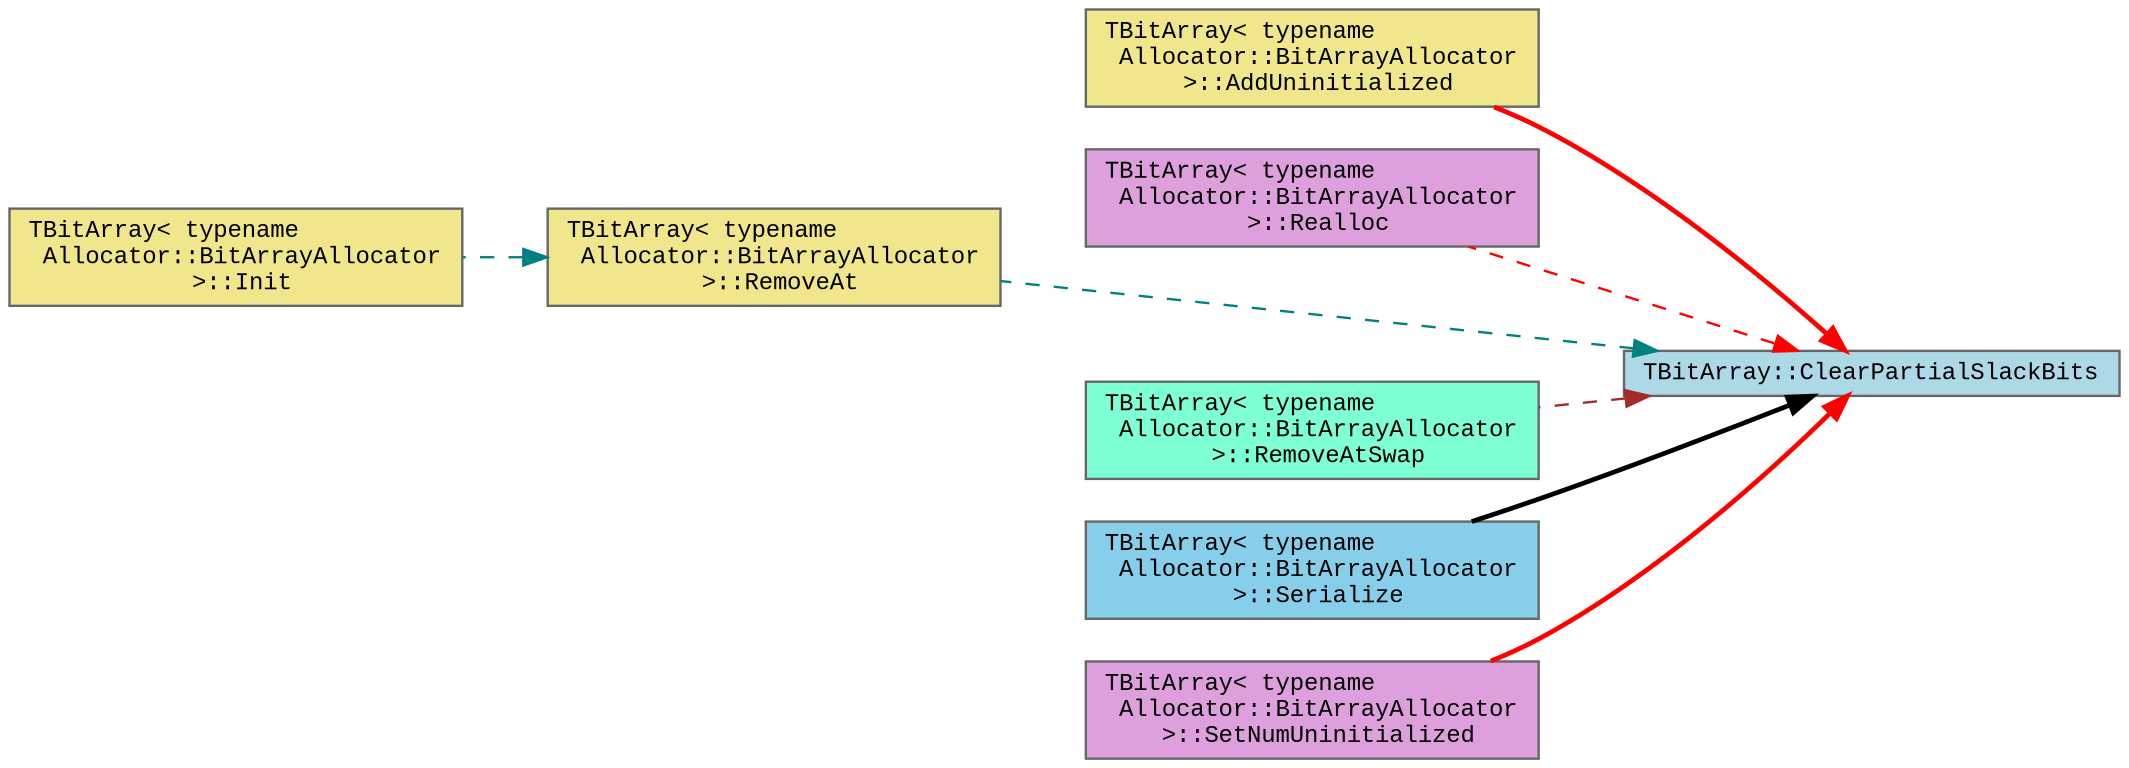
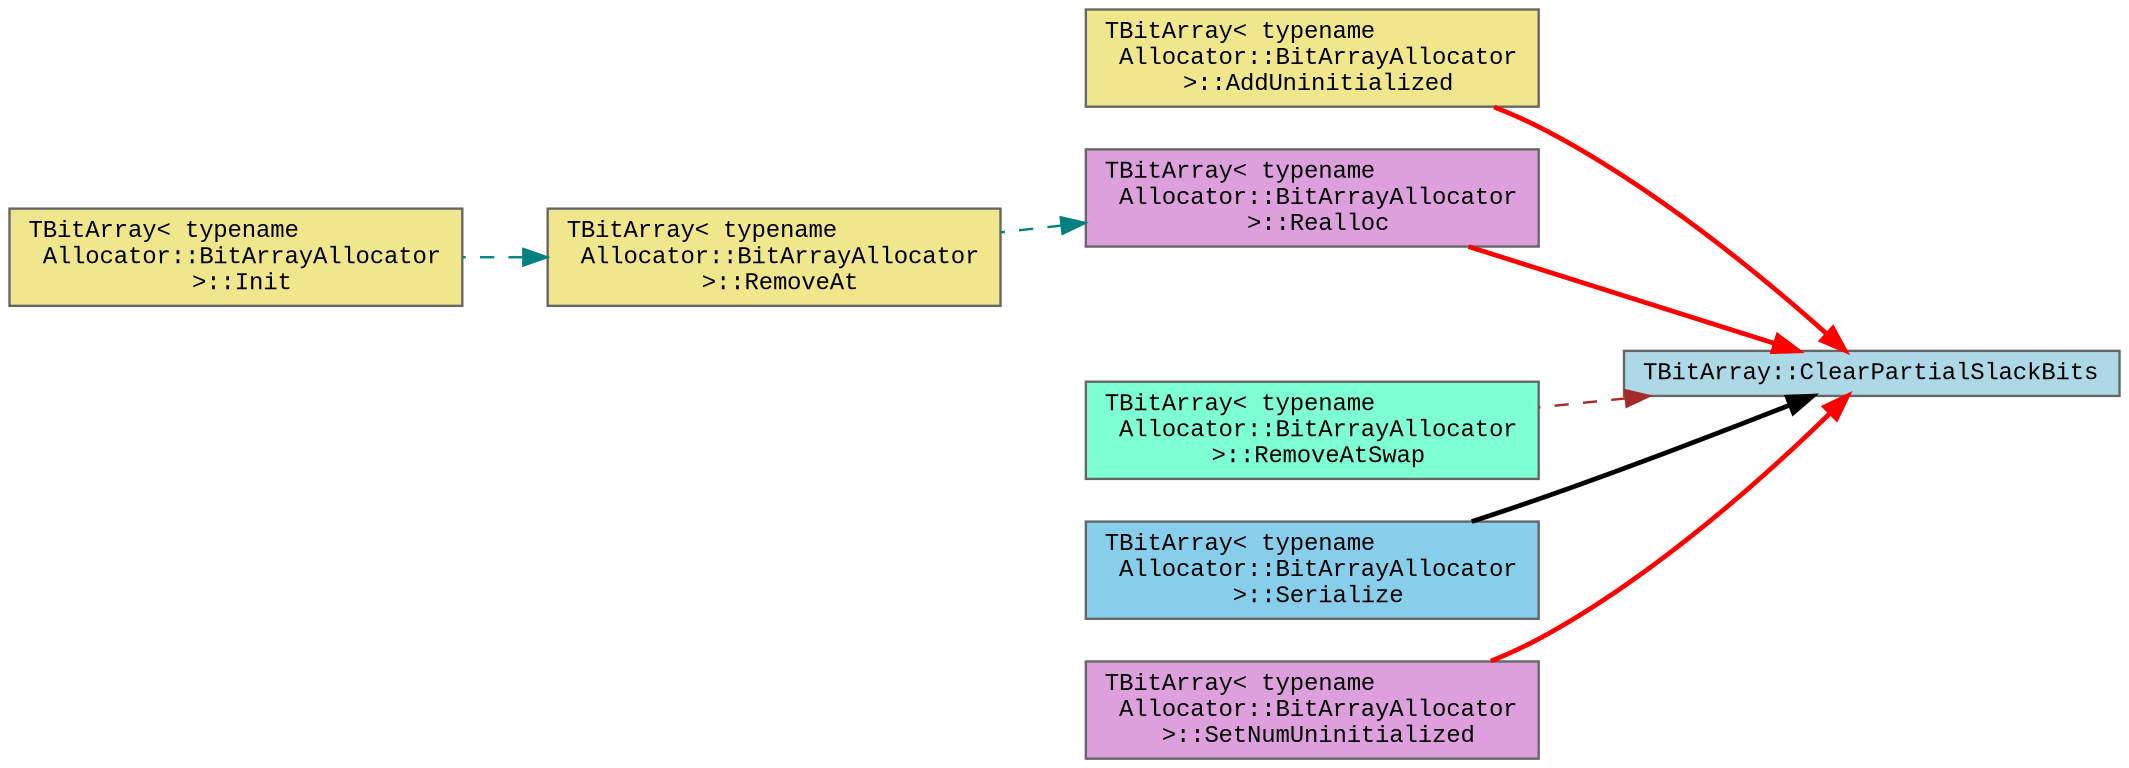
edge "TBitArray< typename Allocator::BitArrayAllocator >::Realloc" -> "TBitArray::ClearPartialSlackBits": style dashed -> bold
edge "TBitArray< typename Allocator::BitArrayAllocator >::RemoveAt" -> "TBitArray::ClearPartialSlackBits": now "TBitArray< typename Allocator::BitArrayAllocator >::RemoveAt" -> "TBitArray< typename Allocator::BitArrayAllocator >::Realloc"
